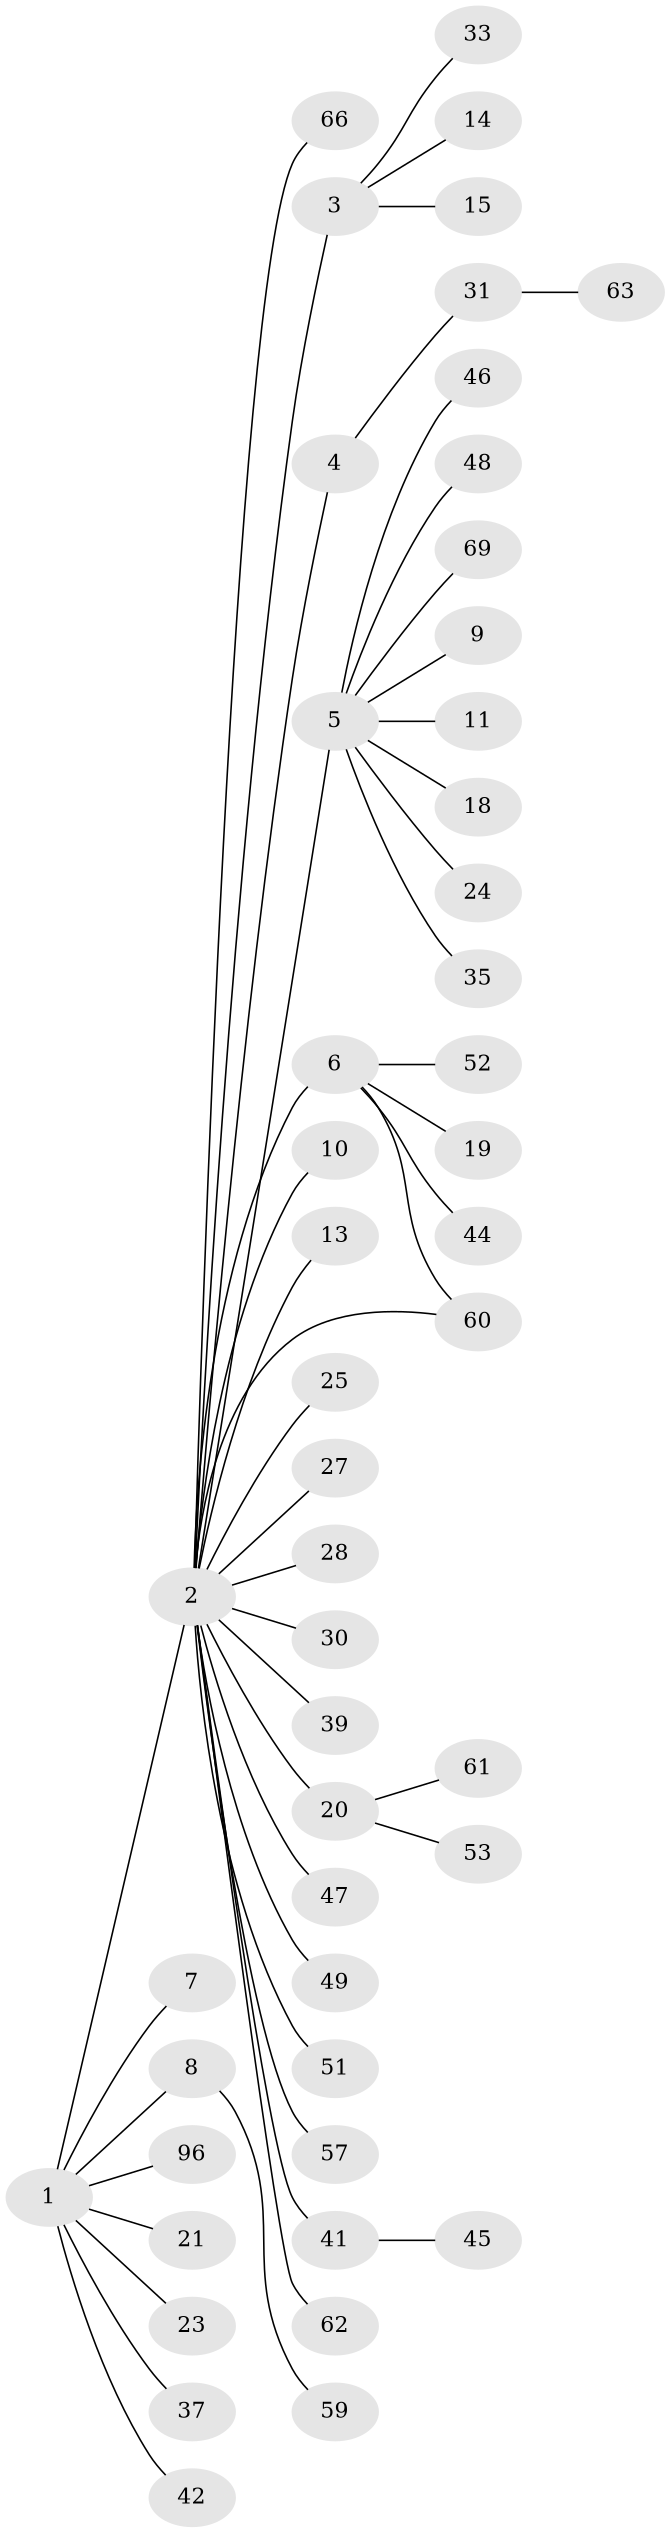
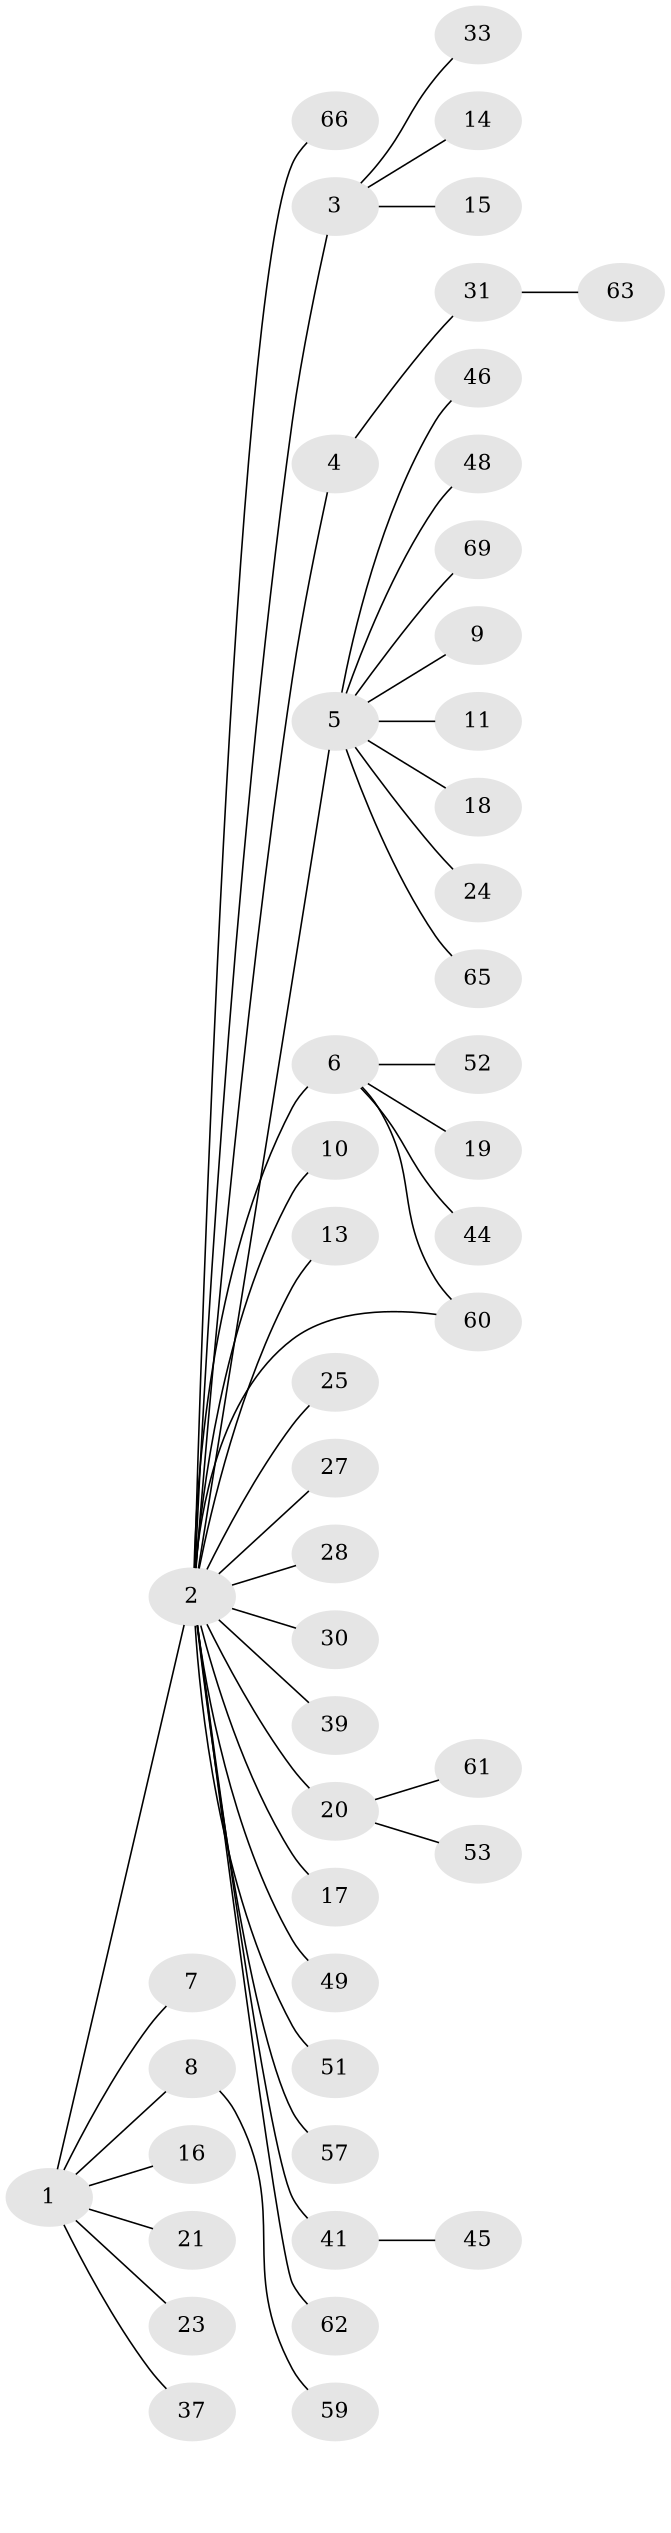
node "35": label "35" -> "65"
node "47": label "47" -> "17"
node "96": label "96" -> "16"
node "42": removed
